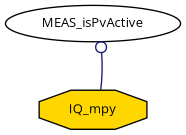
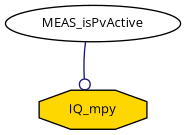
edge "IQ_mpy" -> "MEAS_isPvActive": reversed
